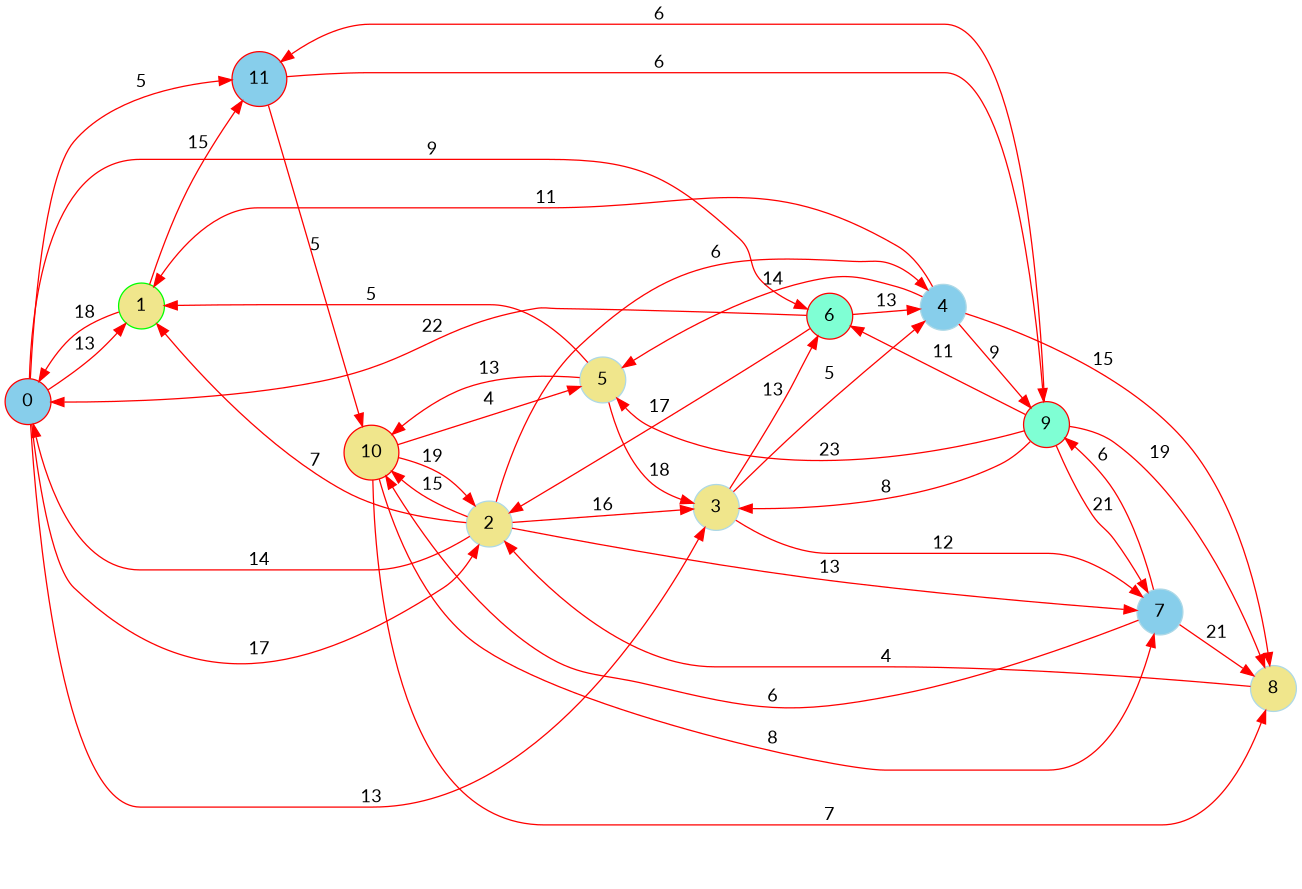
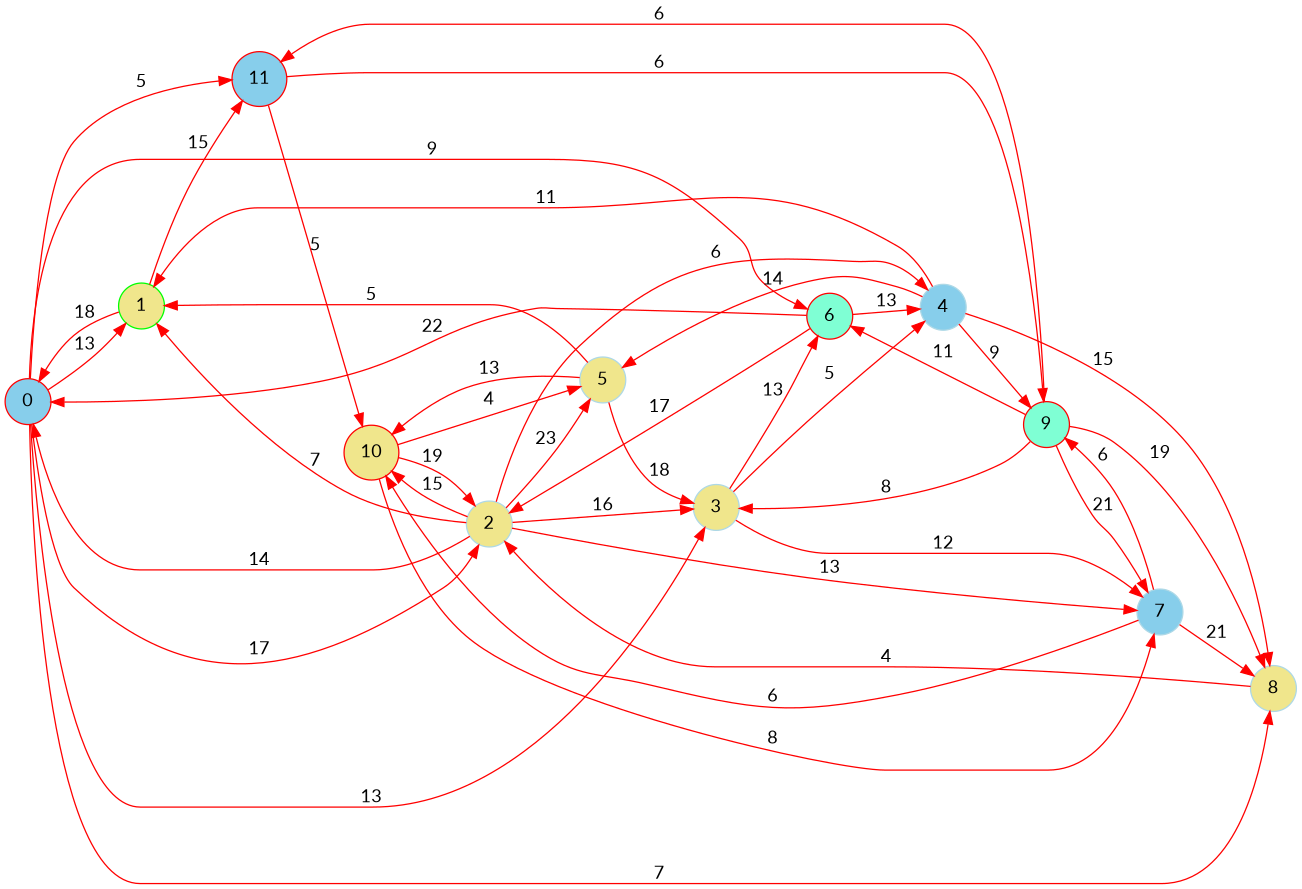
edge "9" -> "5": now "2" -> "5"
edge "10" -> "8": now "0" -> "8"
